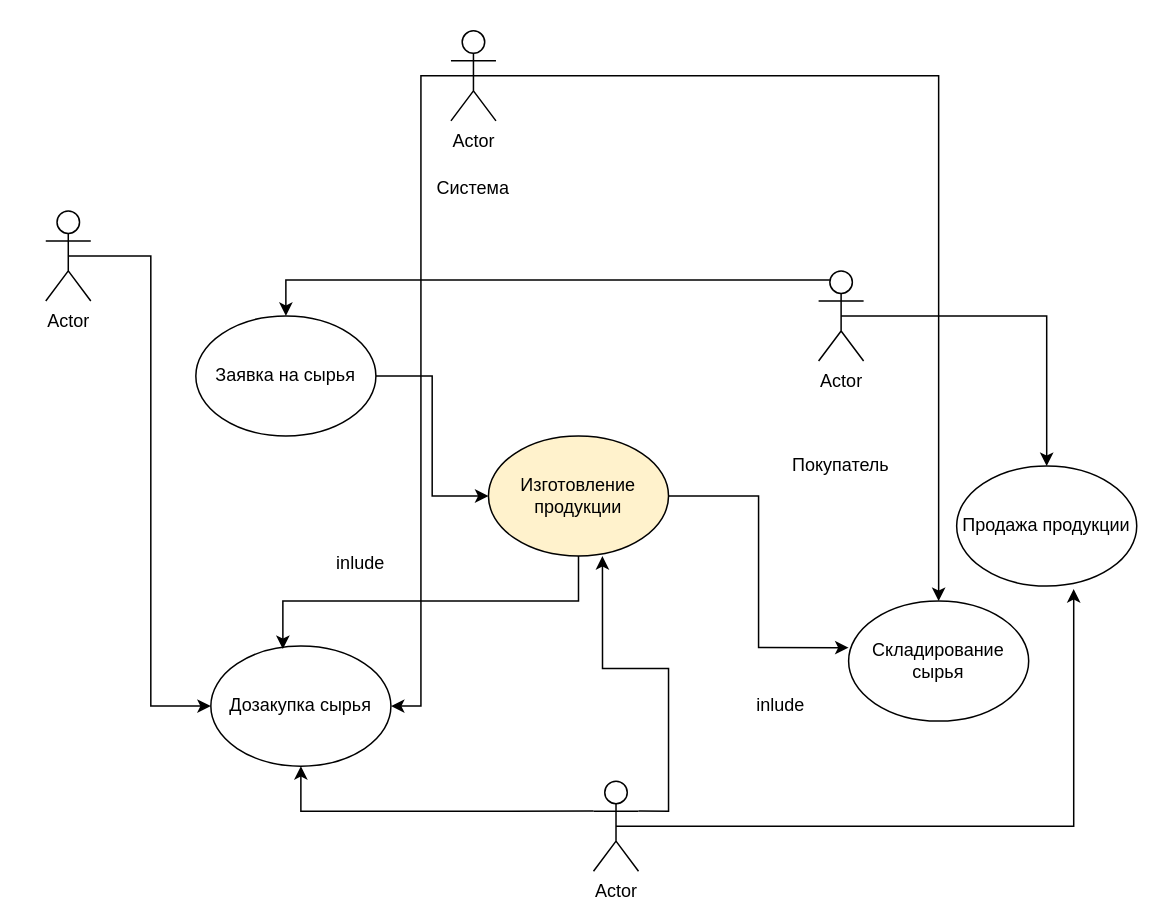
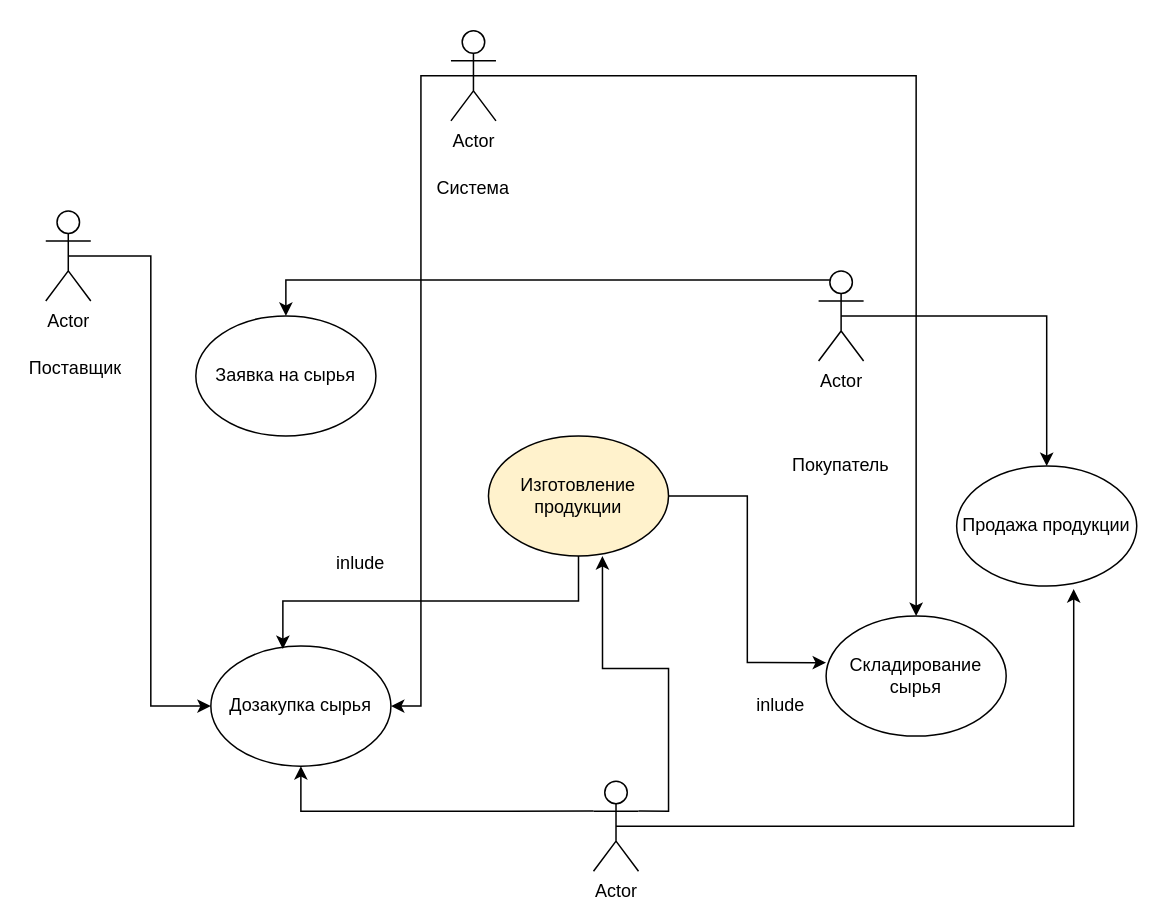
node "Поставщик": added
edge "Заявка на сырья" -> "Изготовление продукции": removed
node "Складирование сырья": moved (938, 661) -> (916, 676)
